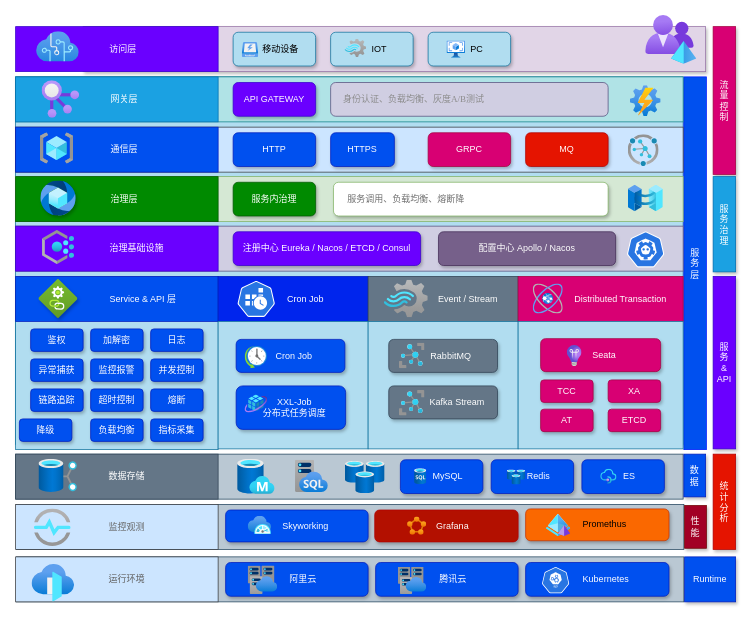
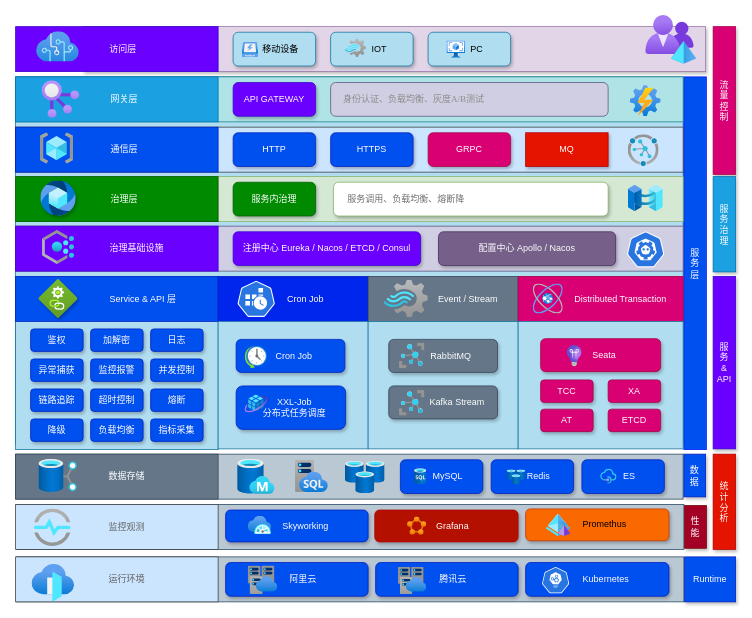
node "HTTPS": size 64x34 -> 83x34
node "MQ": shape rounded rectangle -> rectangle
node "降级": moved (45, 430) -> (57, 430)
